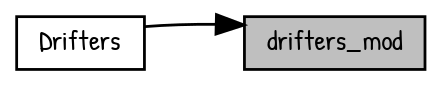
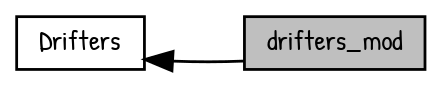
edge "Drifters" -> "drifters_mod": reversed
